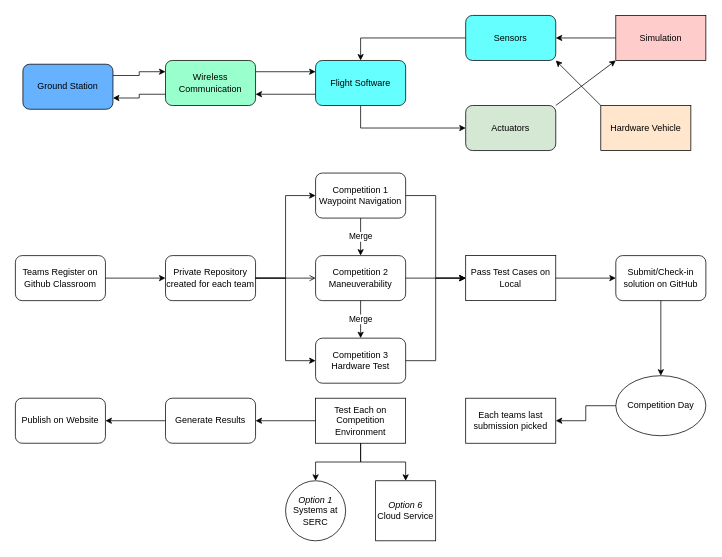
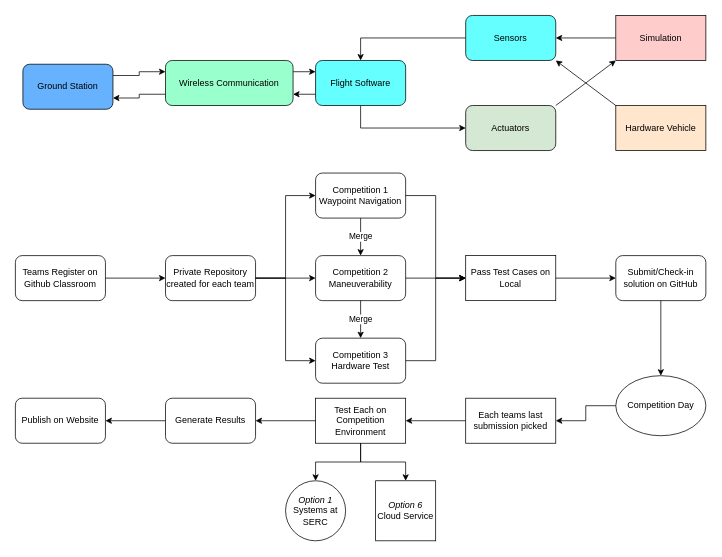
node "Wireless Communication": size 90x45 -> 128x45
node "Hardware Vehicle": moved (645, 128) -> (660, 128)
edge "Private Repository created for each team" -> "Competition 2 Maneuverability": arrowhead open -> classic
edge "Each teams last submission picked" -> "Test Each on Competition Environment": added
